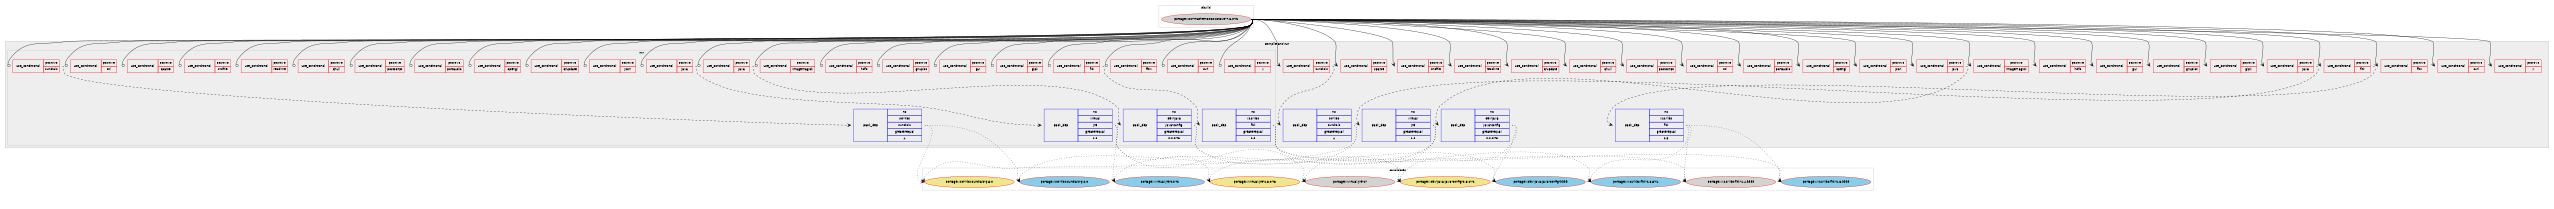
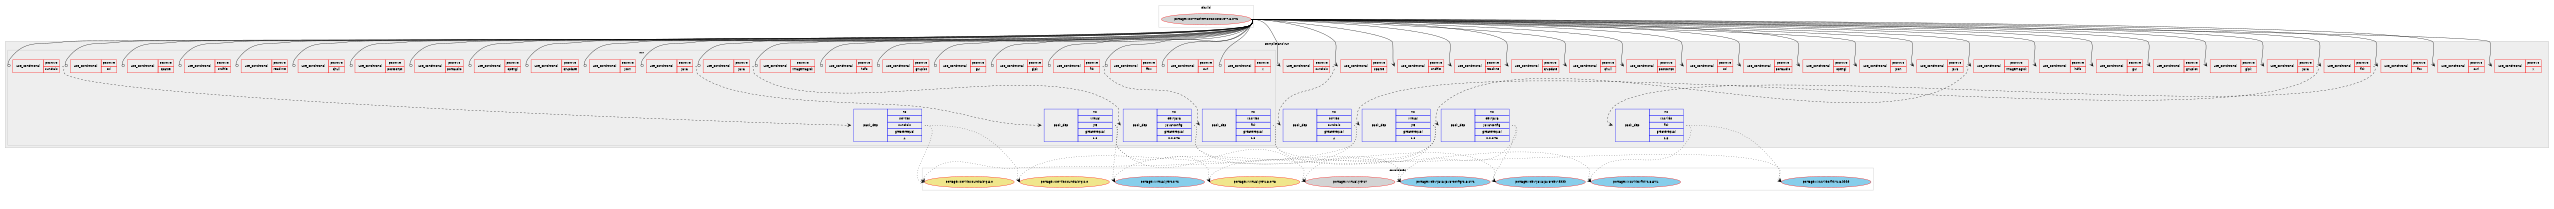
node "portage://sci-libs/sundials-6.2.0": fillcolor skyblue -> khaki
node "portage://dev-java/java-config-2.3.1-r1": fillcolor khaki -> skyblue
node "portage://dev-java/java-config-9999": label "portage://dev-java/java-config-9999" -> "portage://dev-java/java-dev-9999"
node "portage://x11-libs/fltk-1.4.9999": removed
